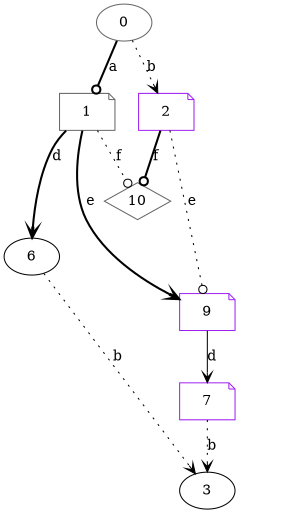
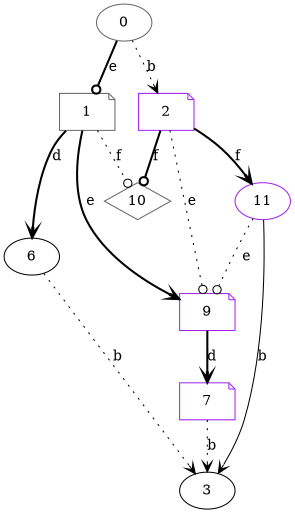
edge "0" -> "1": label "a" -> "e"
node "11": added
edge "9" -> "7": style solid -> bold
